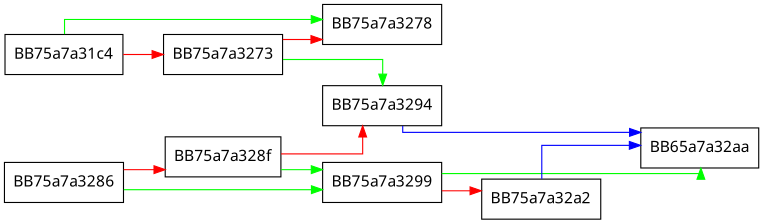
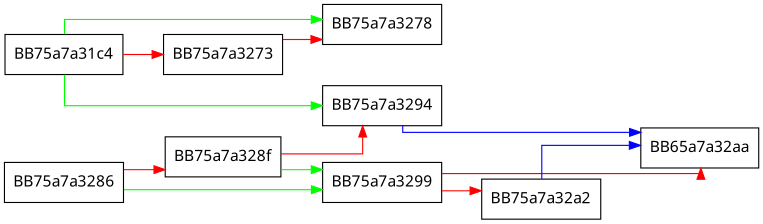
edge "BB75a7a3273" -> "BB75a7a3294": now "BB75a7a31c4" -> "BB75a7a3294"
edge "BB75a7a3299" -> "BB65a7a32aa": color green -> red
